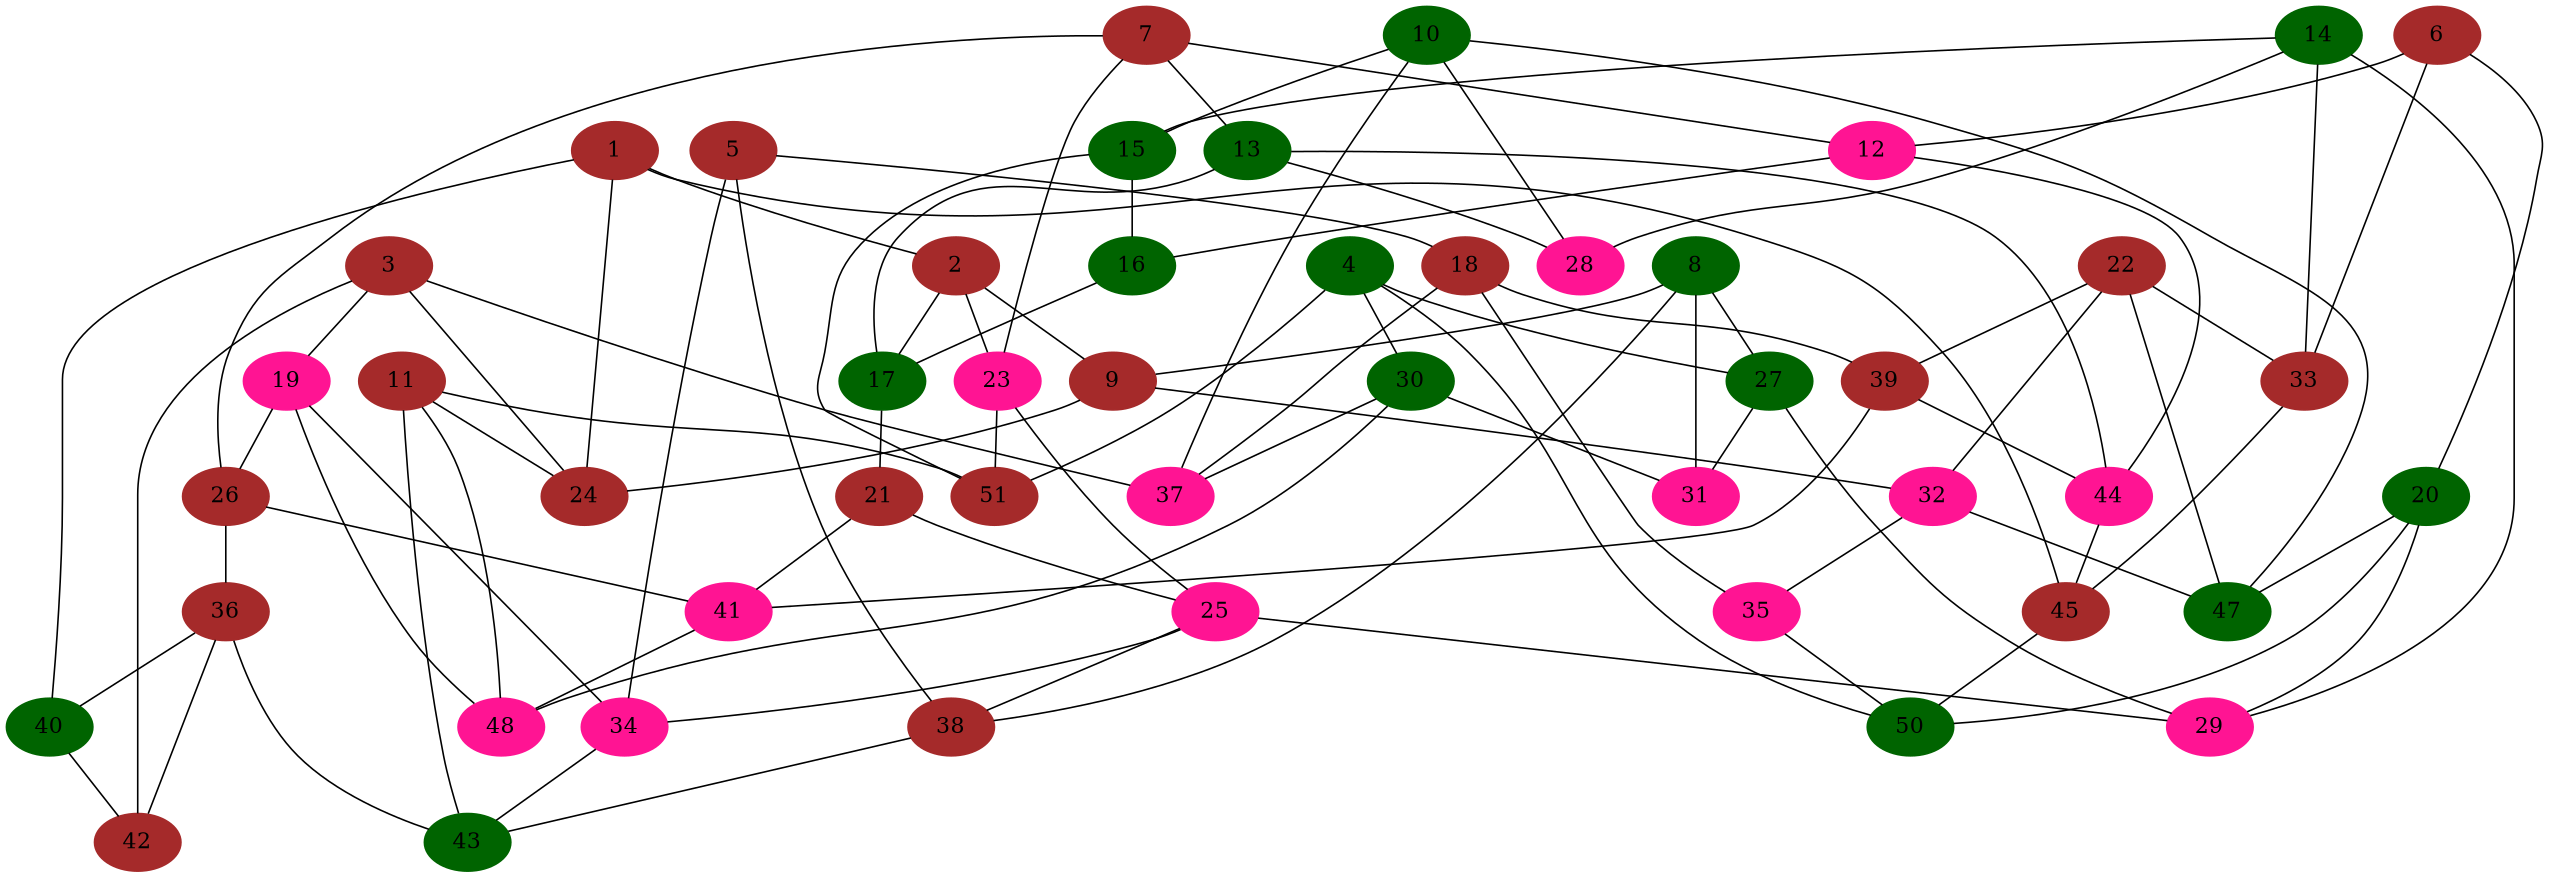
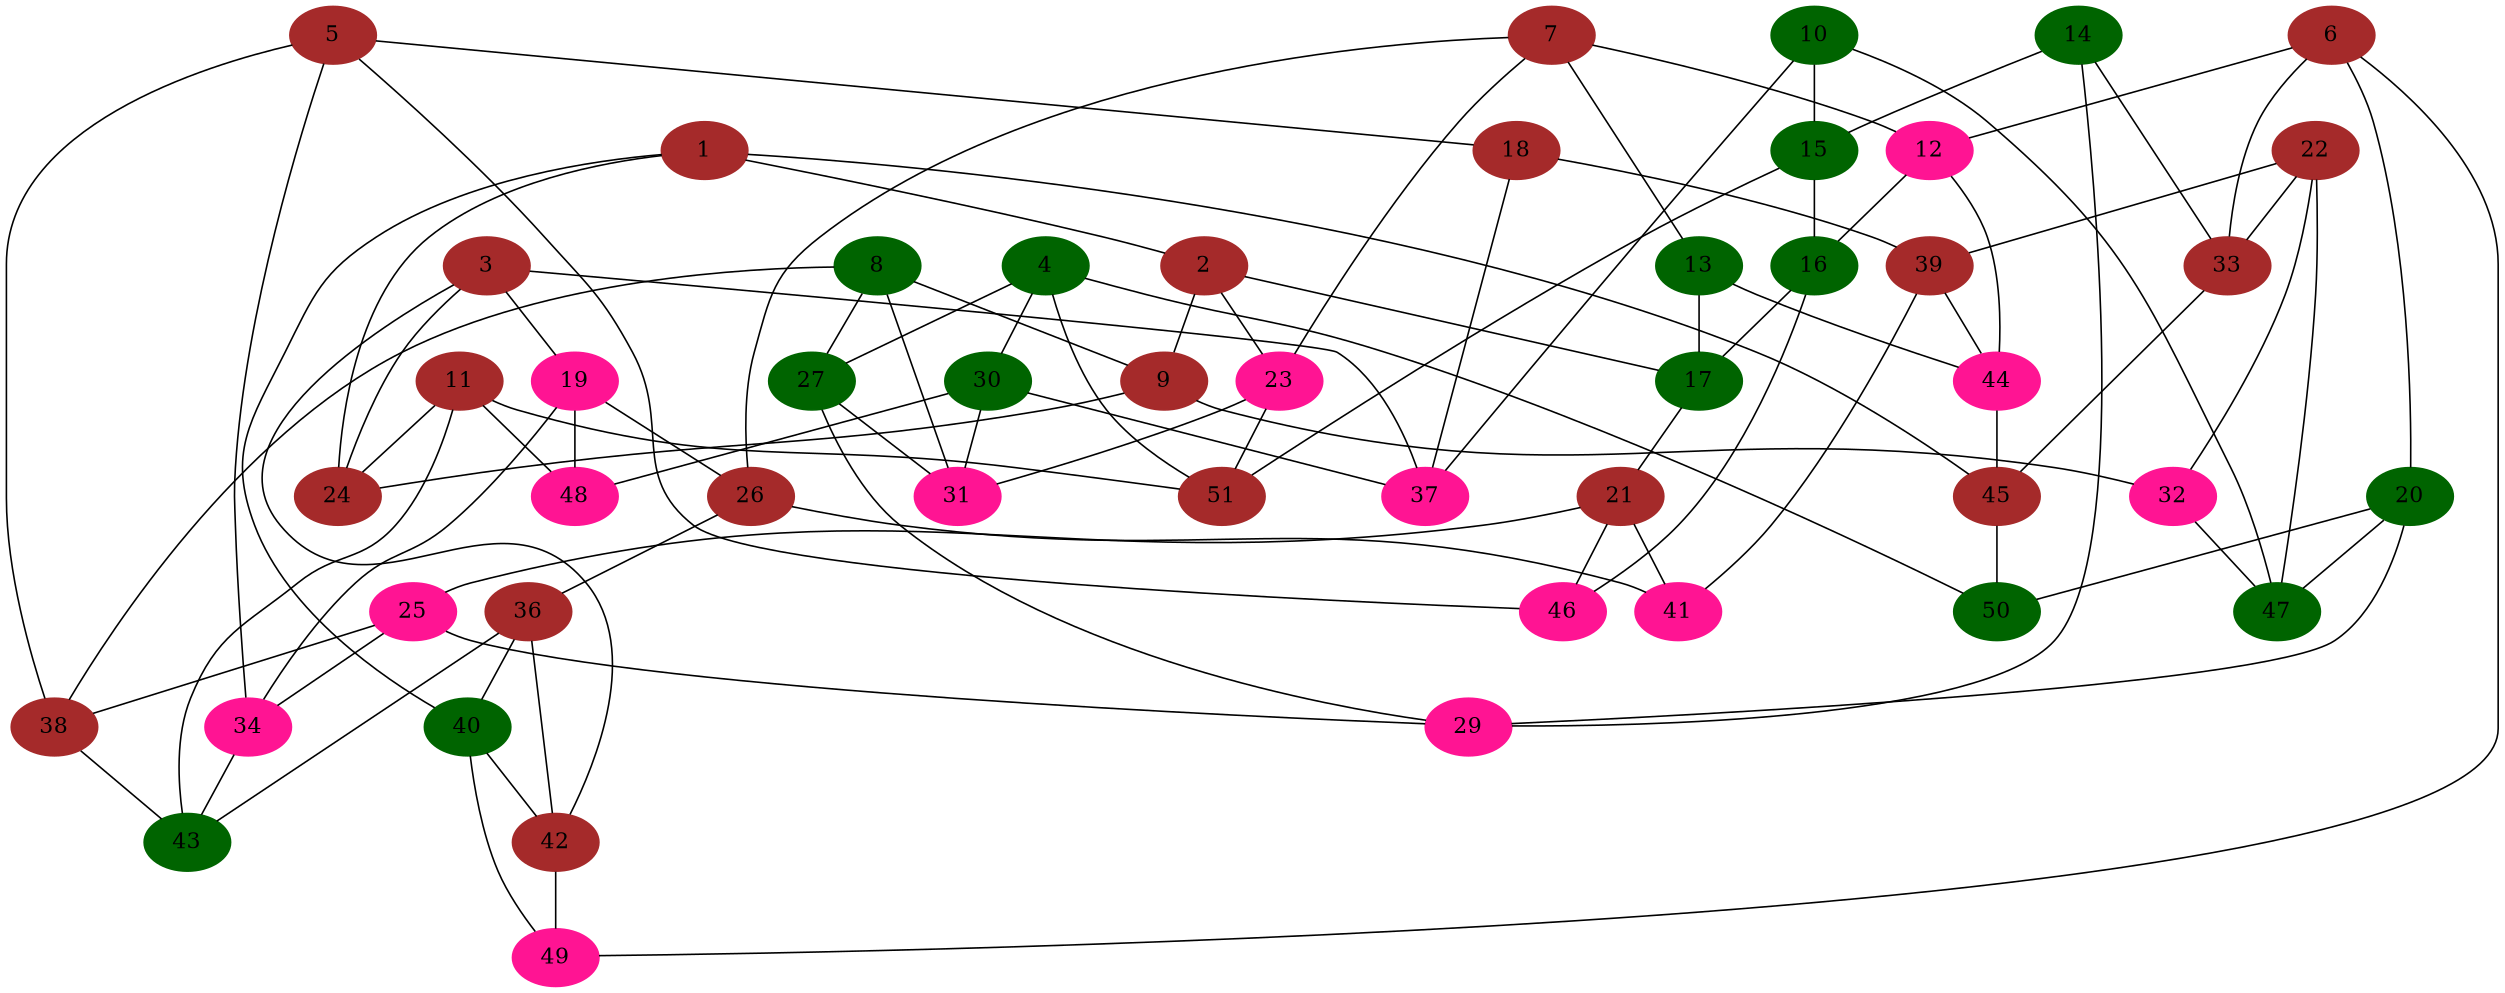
node "28": removed
edge "23" -- "25": now "23" -- "31"
node "46": added
node "35": removed
edge "41" -- "48": removed
node "49": added
